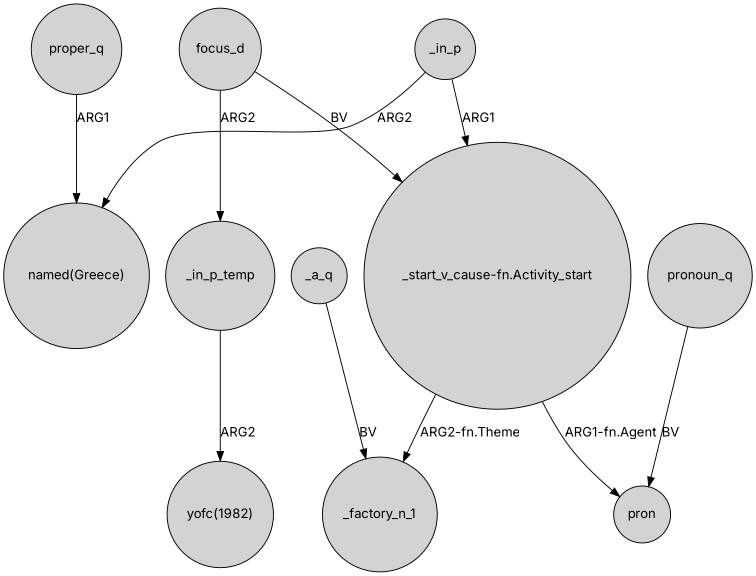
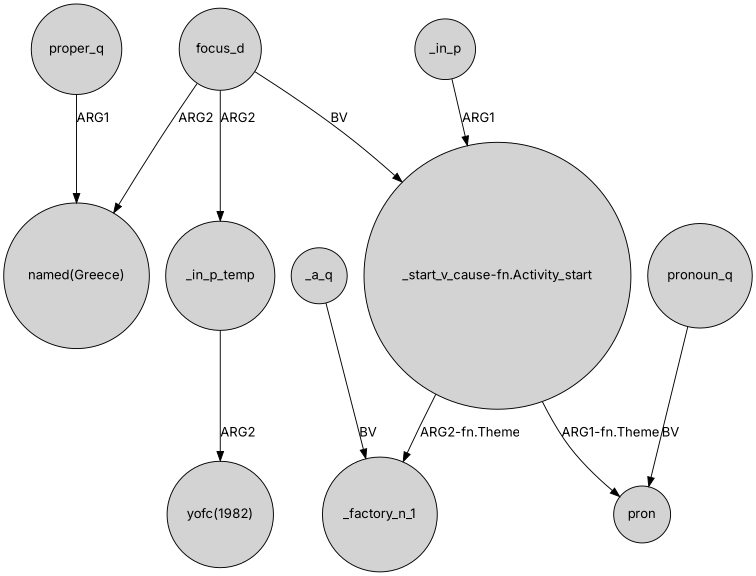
edge "_in_p" -> "named(Greece)": now "focus_d" -> "named(Greece)"
edge "_start_v_cause-fn.Activity_start" -> "pron": label "ARG1-fn.Agent" -> "ARG1-fn.Theme"
